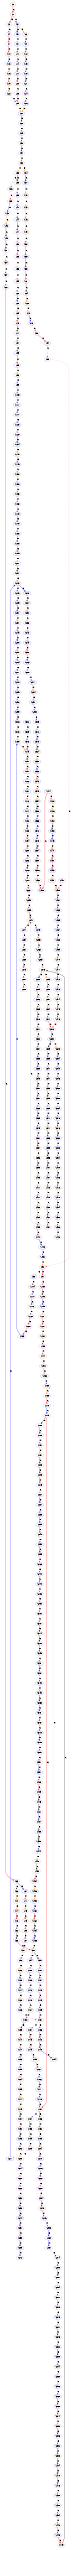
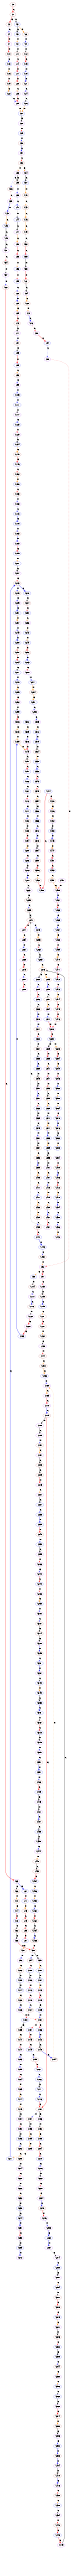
edge "S388" -> "S394": removed, label "C"
